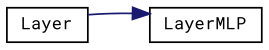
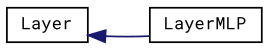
edge "Layer" -> "LayerMLP": reversed
